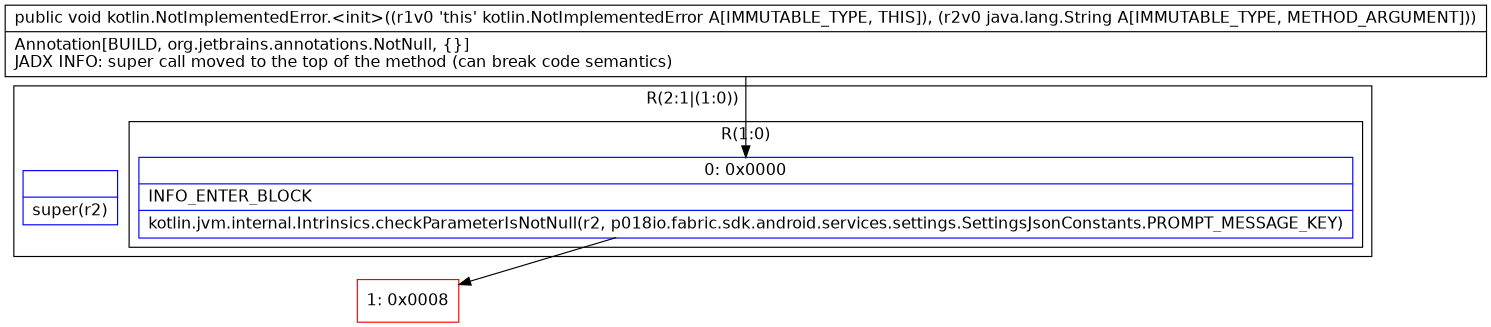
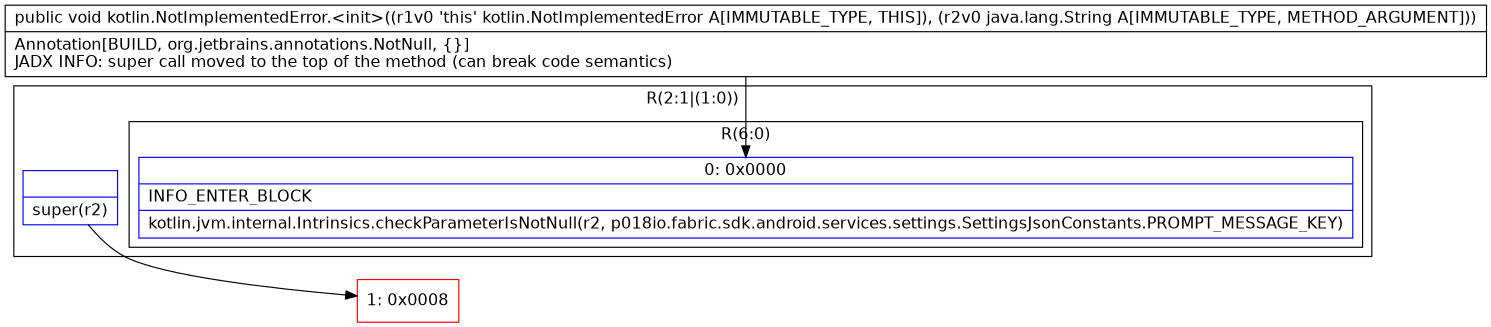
cluster "R(1:0)": label "R(1:0)" -> "R(6:0)"
edge "0: 0x0000" -> "1: 0x0008": now "super(r2)" -> "1: 0x0008"
